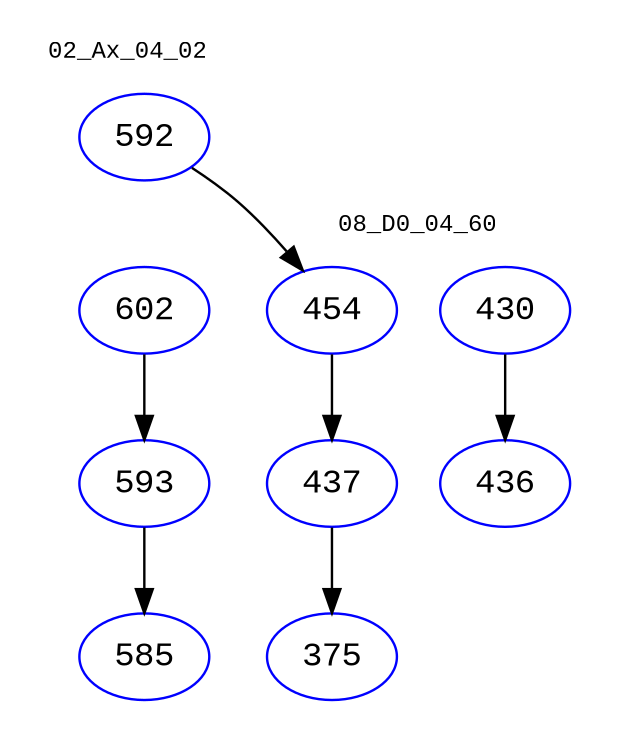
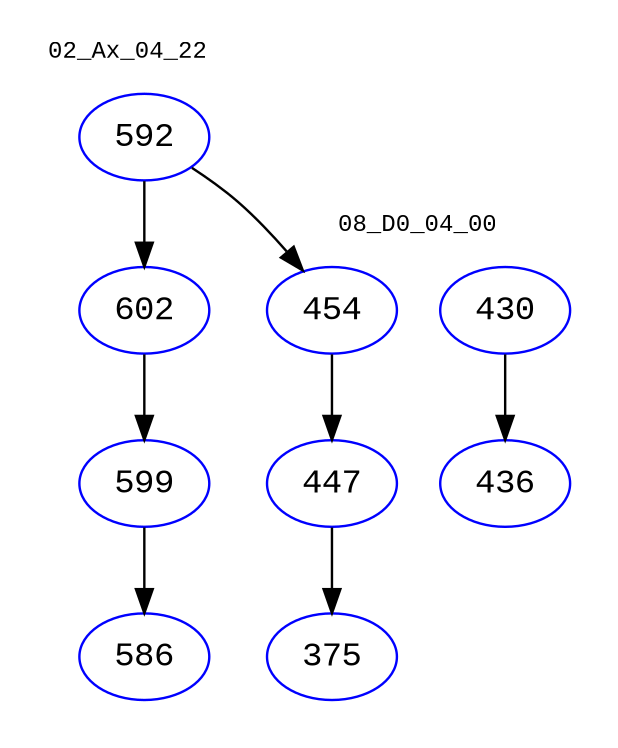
cluster "02_Ax_04_02": label "02_Ax_04_02" -> "02_Ax_04_22"
edge "592" -> "602": added
cluster "08_D0_04_60": label "08_D0_04_60" -> "08_D0_04_00"
node "593": label "593" -> "599"
node "437": label "437" -> "447"
node "585": label "585" -> "586"
